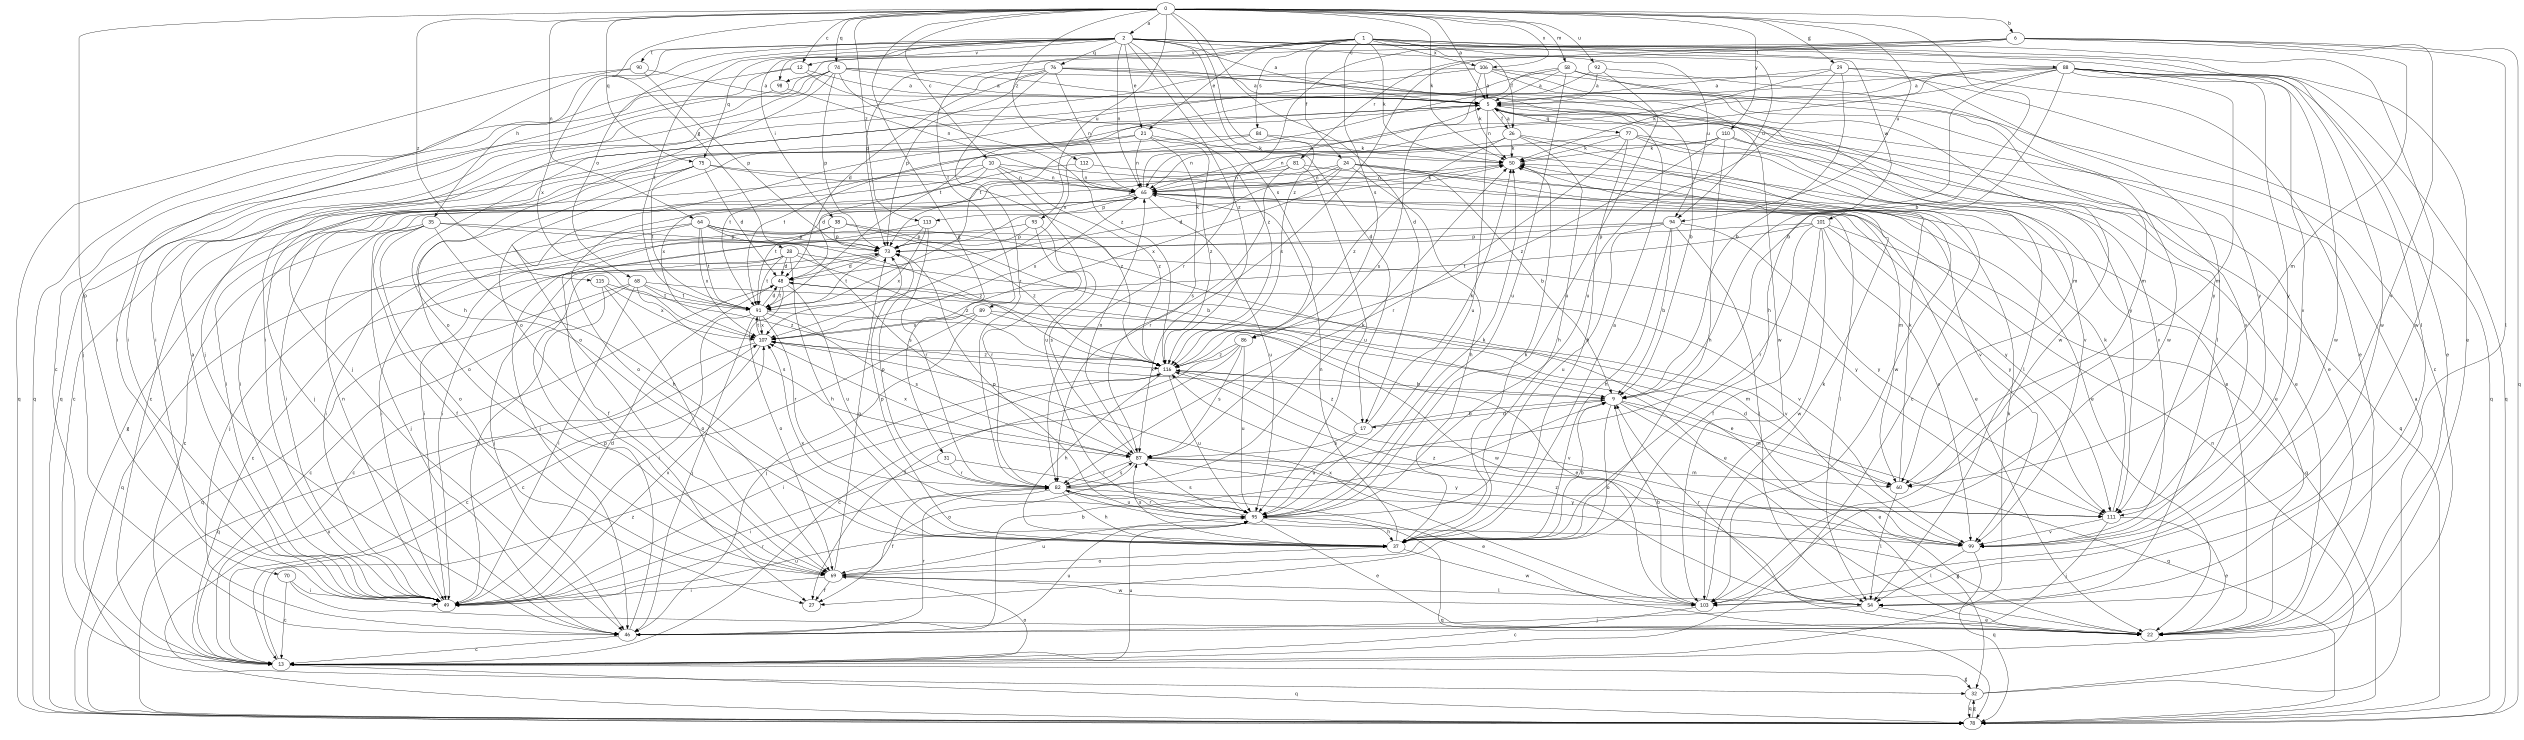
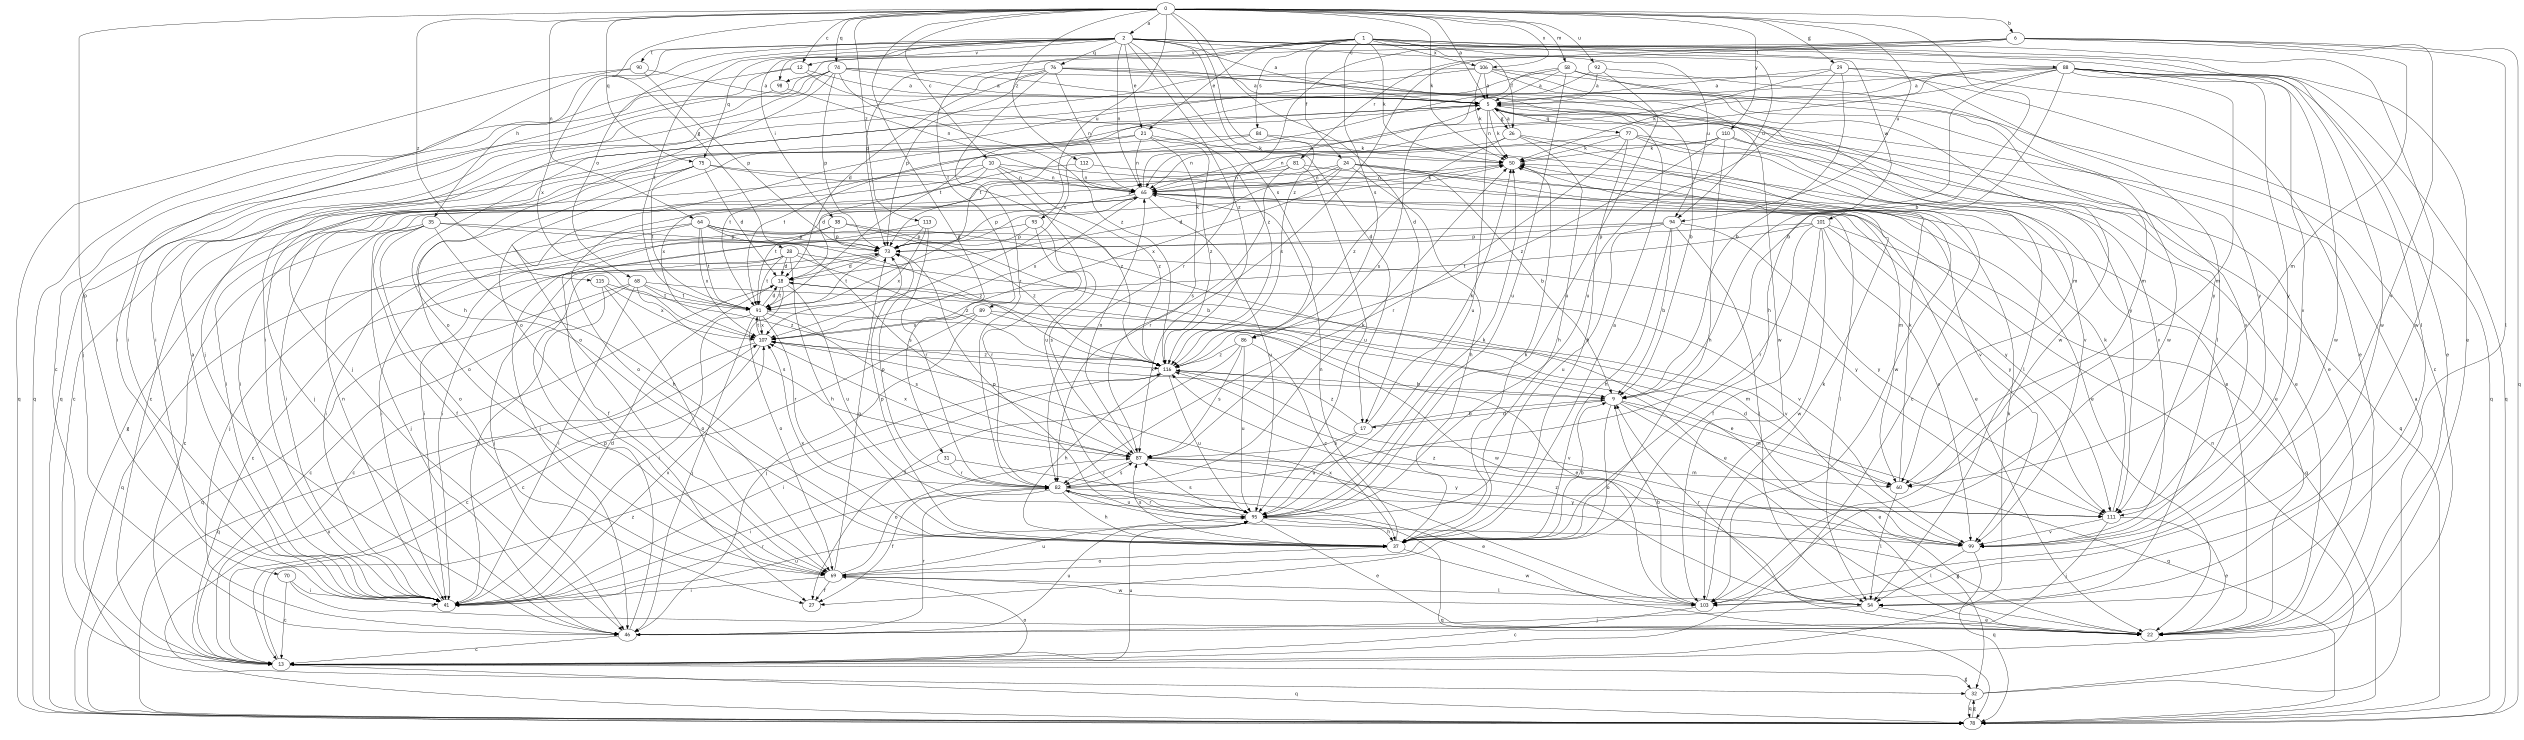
edge "5" -> "26": label "f" -> "g"
edge "26" -> "50": now "5" -> "50"
edge "65" -> "113": now "65" -> "73"
node "48": label "48" -> "18"
edge "87" -> "69": reversed
edge "46" -> "9": removed, label "b"
edge "86" -> "13": now "86" -> "37"
node "49": label "49" -> "41"
